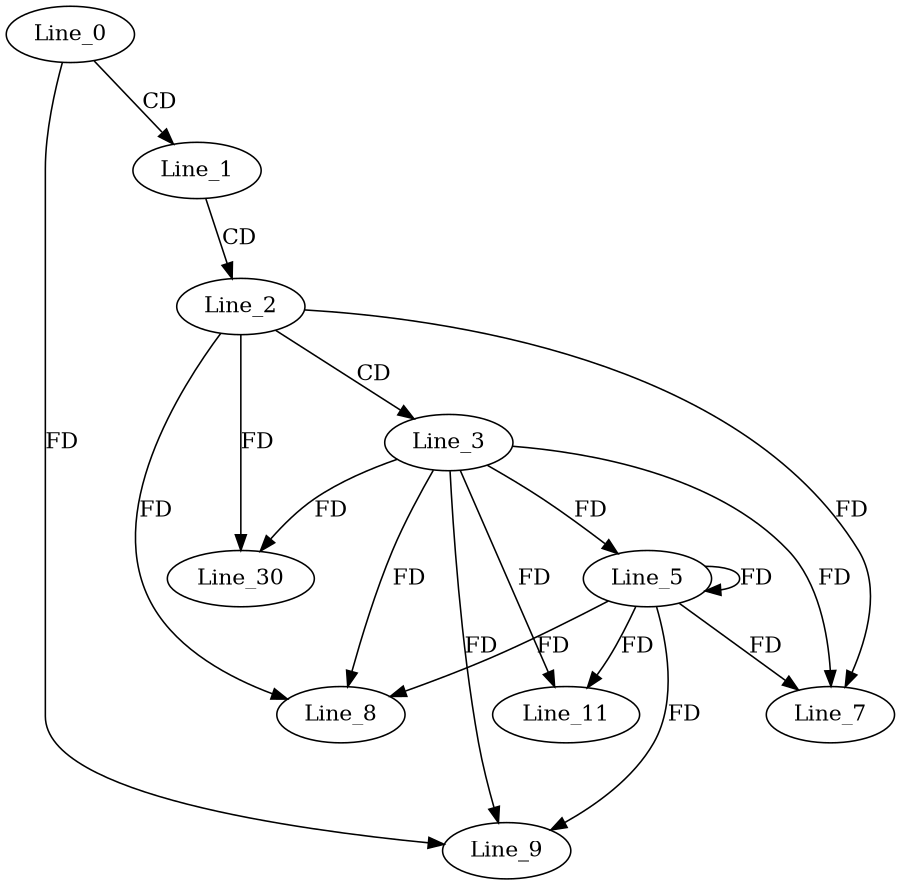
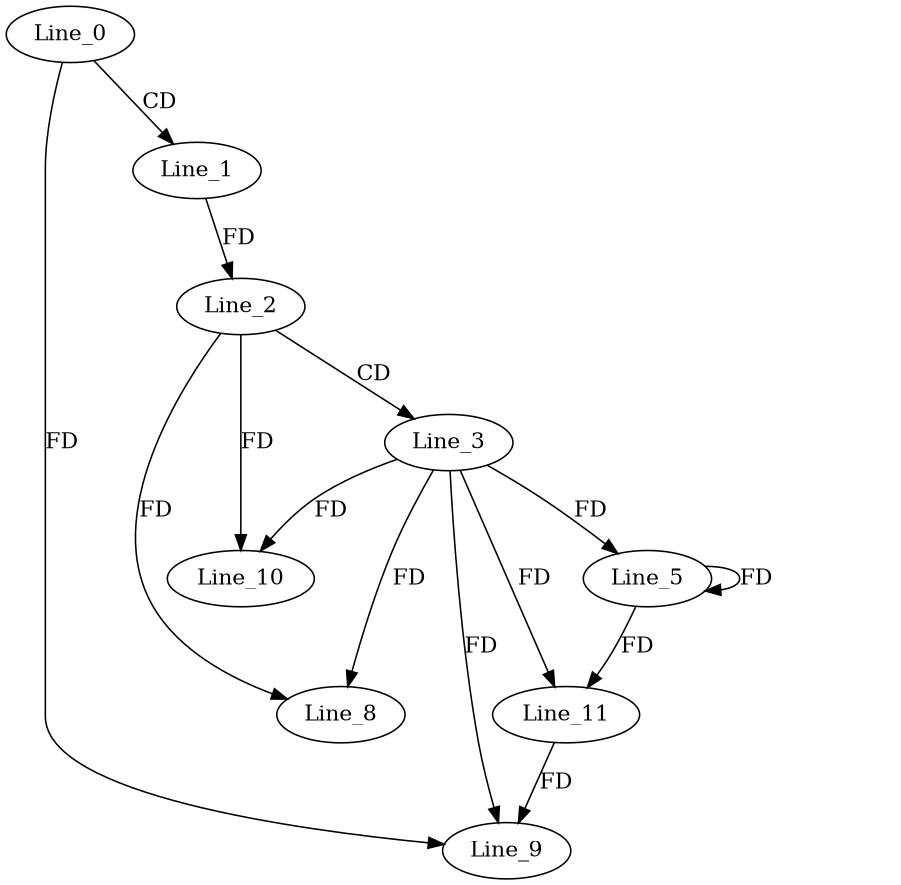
edge "Line_1" -> "Line_2": label "CD" -> "FD"
node "Line_30": label "Line_30" -> "Line_10"
edge "Line_5" -> "Line_8": removed, label "FD"
node "Line_7": removed
edge "Line_5" -> "Line_9": now "Line_11" -> "Line_9"
